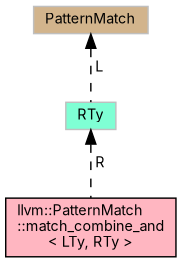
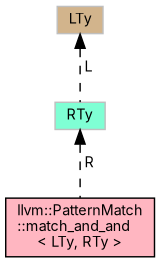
node "PatternMatch": label "PatternMatch" -> "LTy"
node "llvm::PatternMatch ::match_combine_and < LTy, RTy >": label "llvm::PatternMatch ::match_combine_and < LTy, RTy >" -> "llvm::PatternMatch ::match_and_and < LTy, RTy >"
